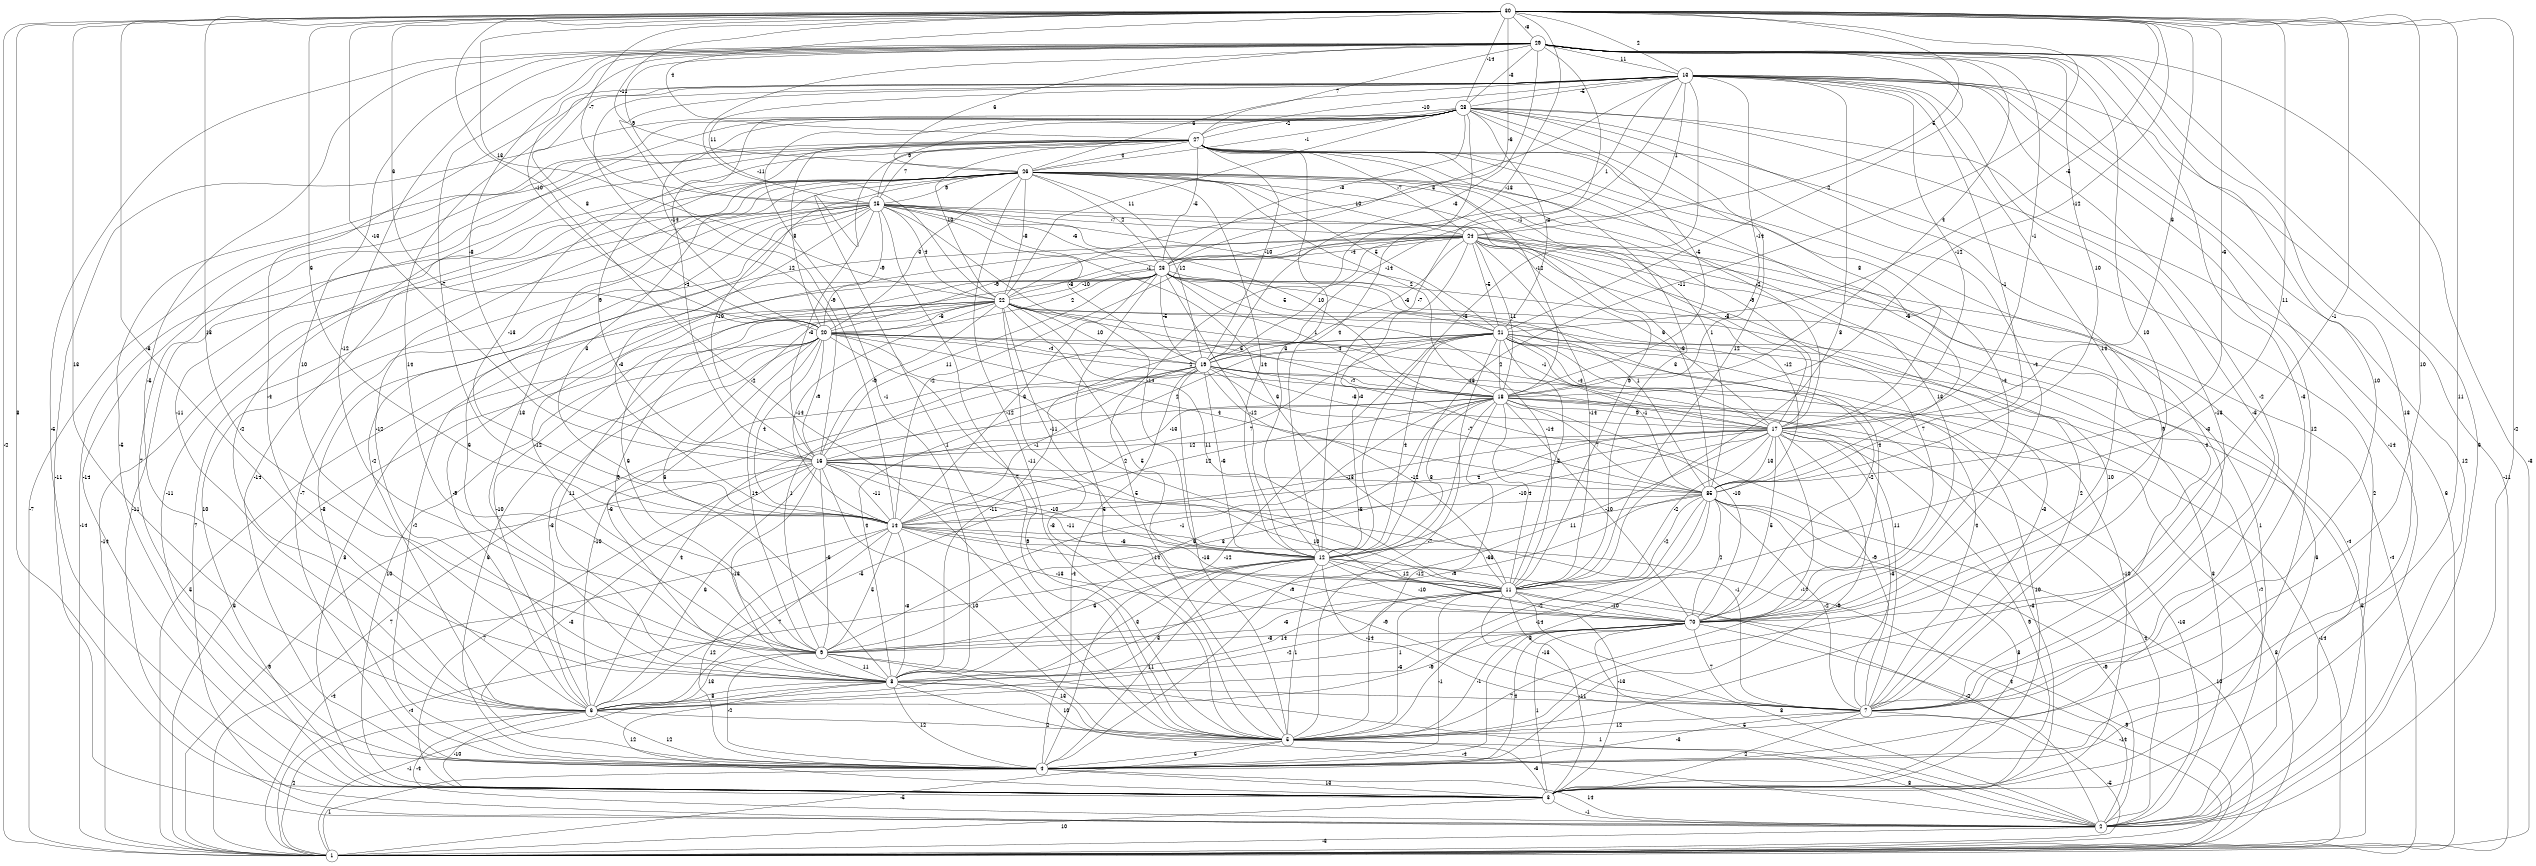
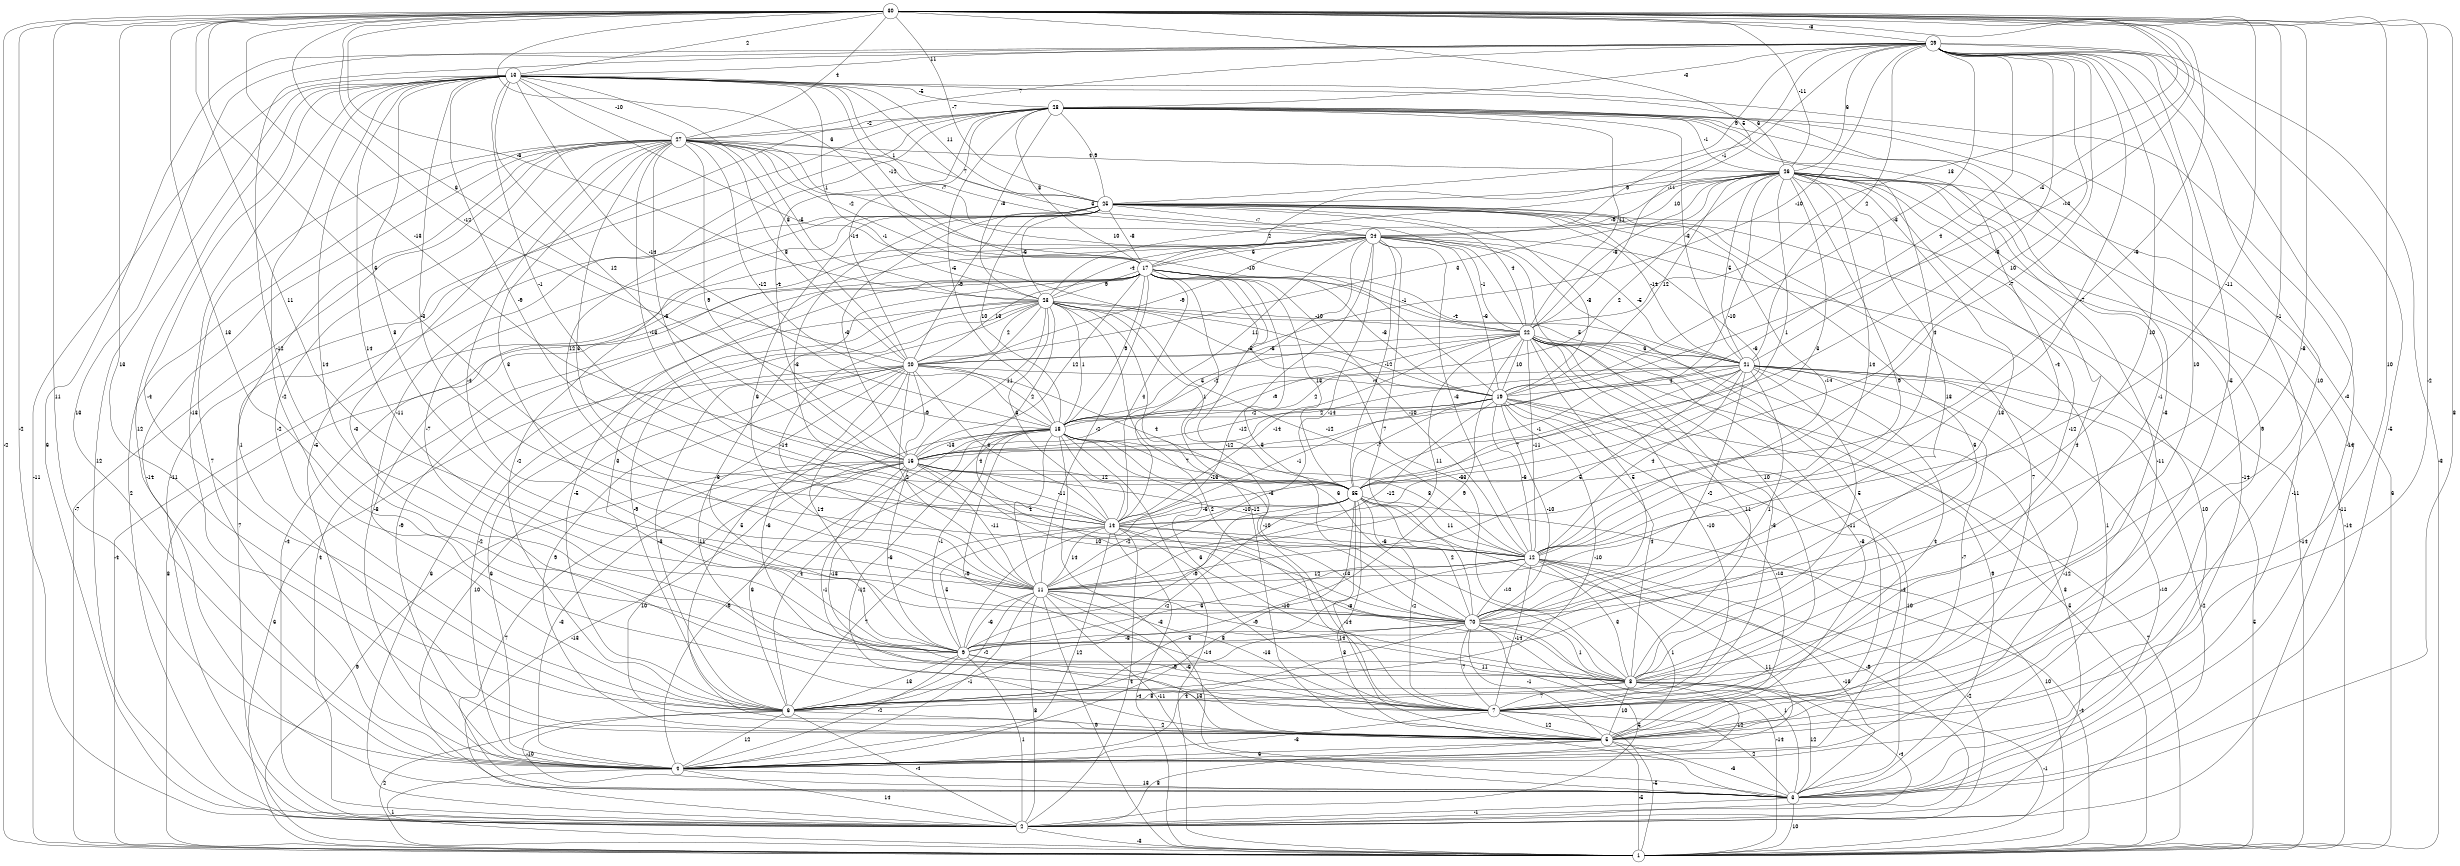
edge "30" -- "28": removed, label "-14"
edge "22" -- "21": added, label "6"
edge "22" -- "3": label "8" -> "9"
edge "25" -- "4": now "25" -- "9"
edge "17" -- "3": now "17" -- "23"
